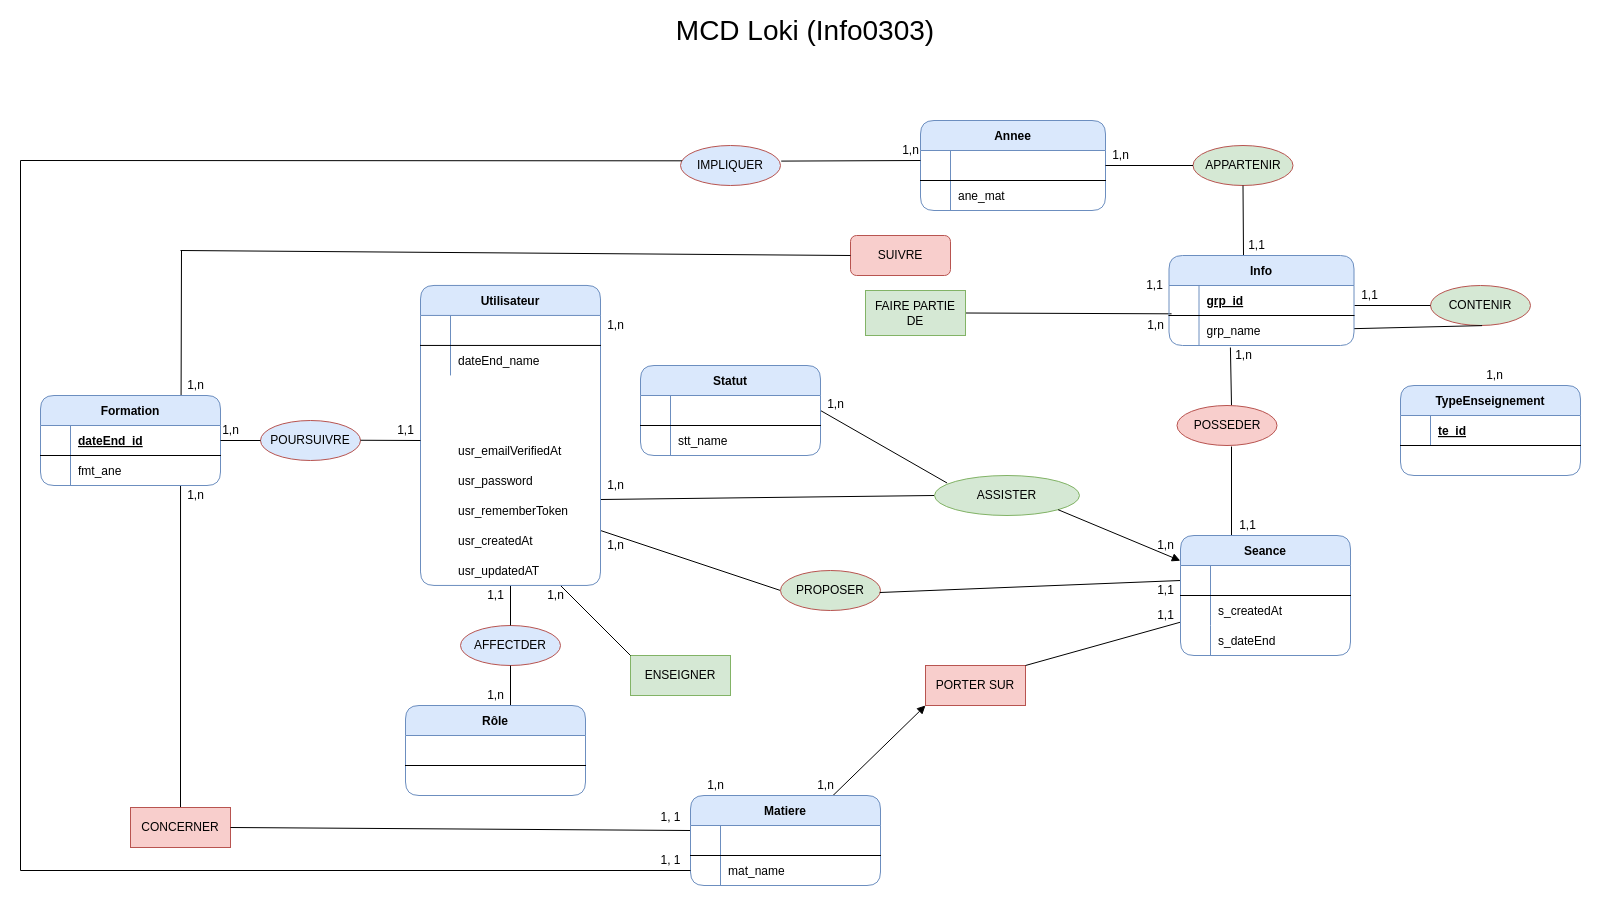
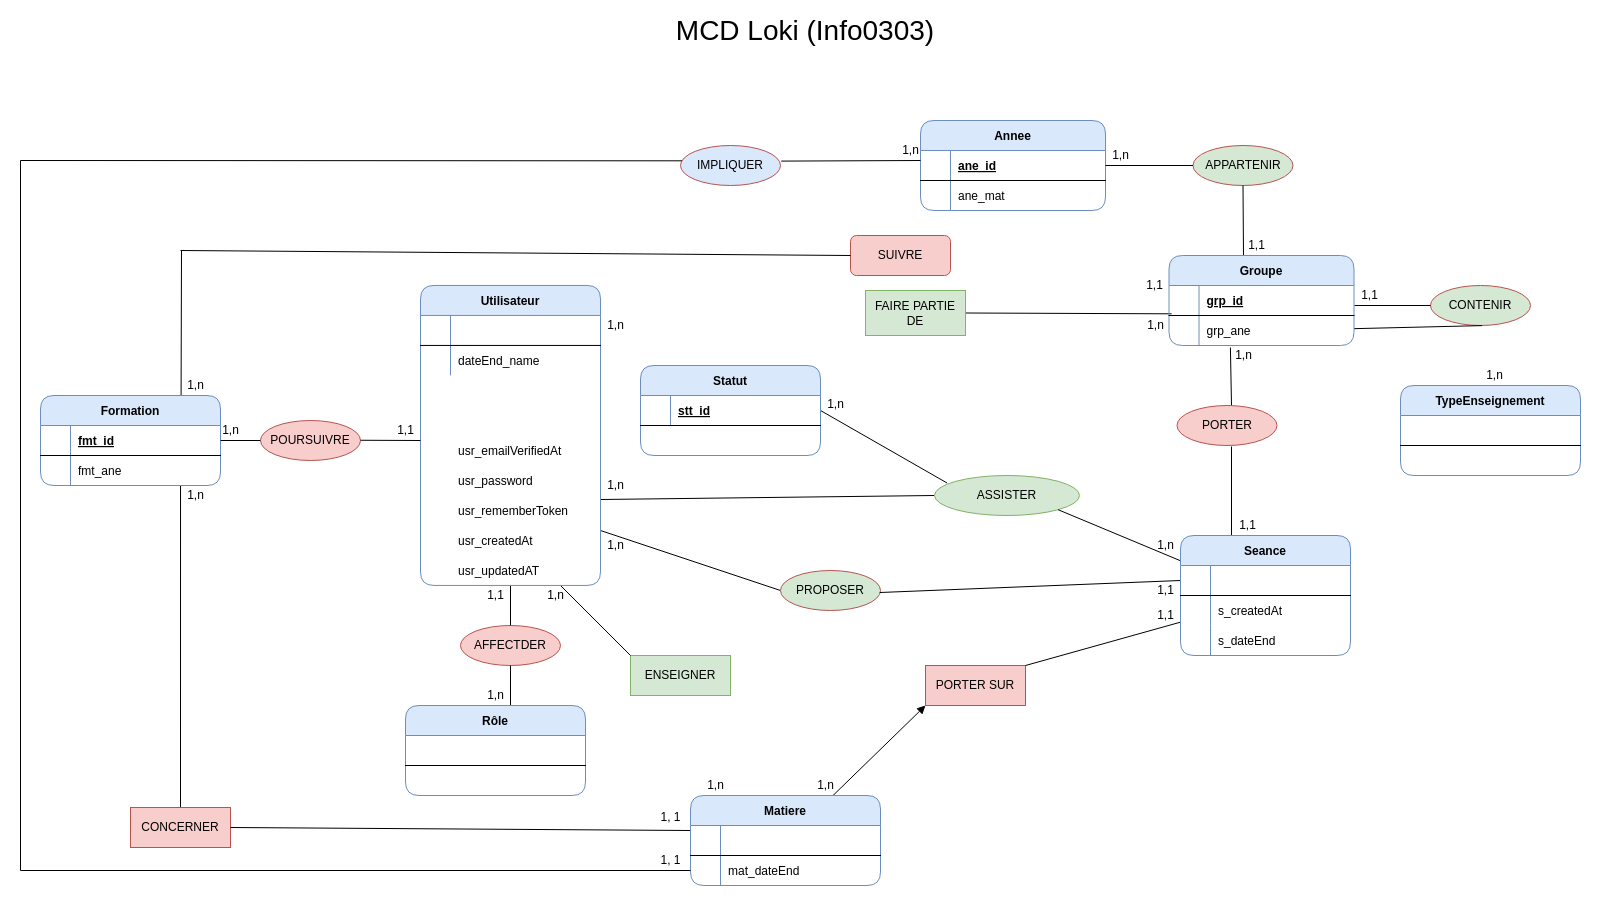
node "ane_id": added
node "Info": label "Info" -> "Groupe"
node "grp_name": label "grp_name" -> "grp_ane"
node "stt_id": added
node "POSSEDER": label "POSSEDER" -> "PORTER"
node "te_id": removed
node "dateEnd_id": label "dateEnd_id" -> "fmt_id"
node "POURSUIVRE": fillcolor #dae8fc -> #f8cecc
node "stt_name": removed
edge "ASSISTER" -> "Seance": arrowhead block -> none
node "AFFECTDER": fillcolor #dae8fc -> #f8cecc
node "mat_name": label "mat_name" -> "mat_dateEnd"
